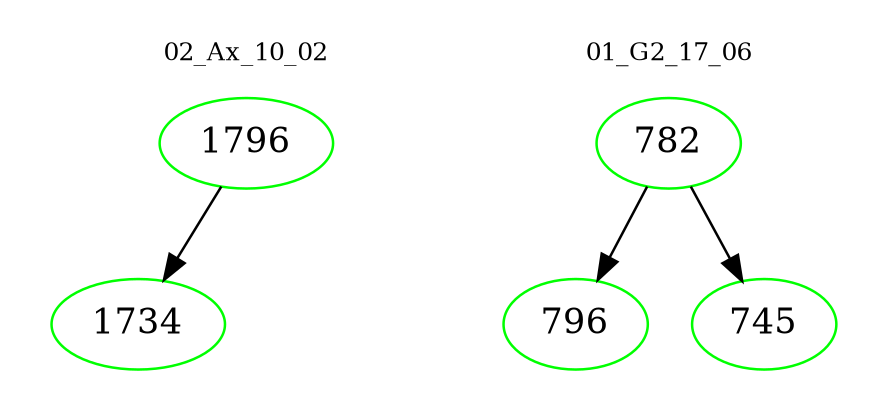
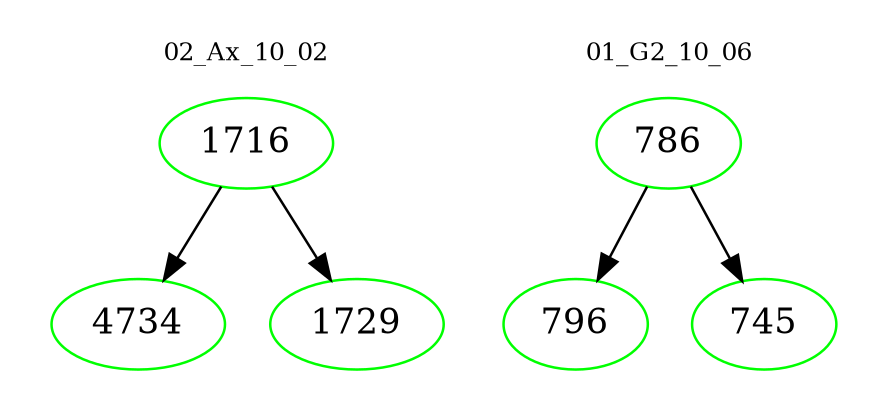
cluster "01_G2_17_06": label "01_G2_17_06" -> "01_G2_10_06"
node "1796": label "1796" -> "1716"
node "782": label "782" -> "786"
node "1734": label "1734" -> "4734"
node "1729": added
